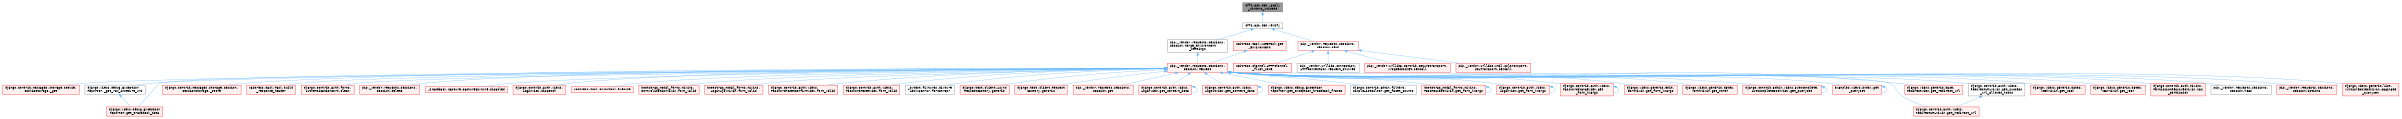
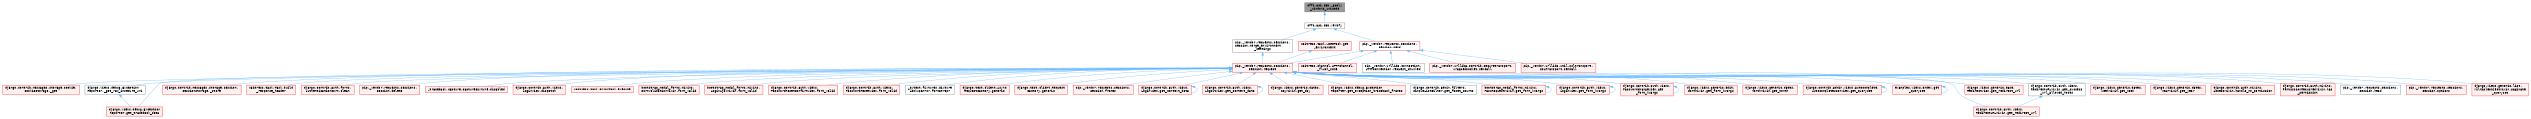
edge "pip._vendor.requests.sessions. Session.request" -> "pip._vendor.requests.sessions. Session.send": added
node "pip._vendor.requests.sessions. Session.get": label "pip._vendor.requests.sessions. Session.get" -> "pip._vendor.requests.sessions. Session.frames"
node "django.views.generic.dates. DayMixin.get_day": added
node "django.contrib.auth.mixins. AccessMixin.handle_no_permission": added
